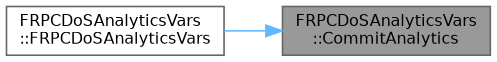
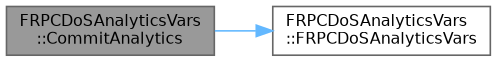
edge "FRPCDoSAnalyticsVars ::FRPCDoSAnalyticsVars" -> "FRPCDoSAnalyticsVars ::CommitAnalytics": reversed
